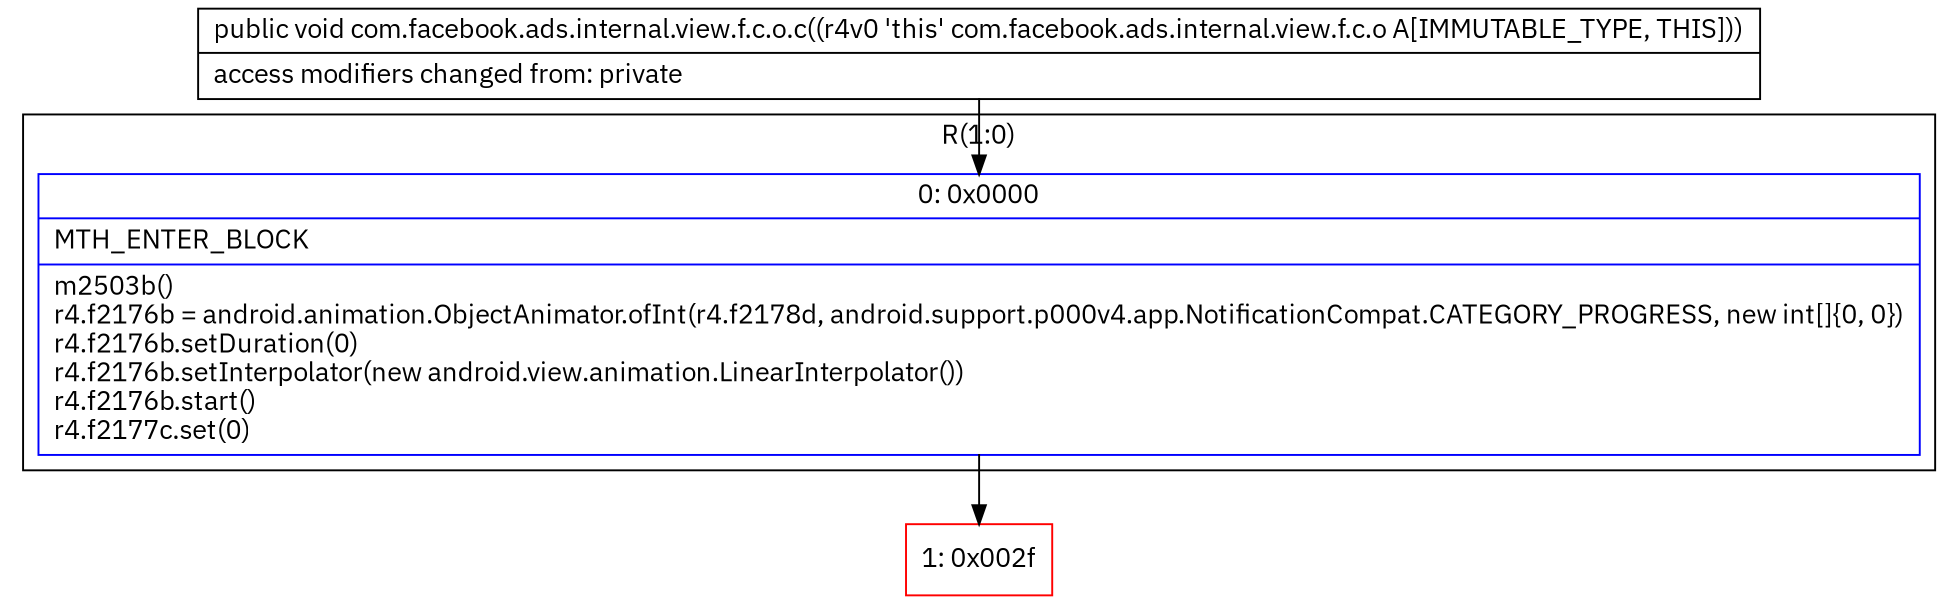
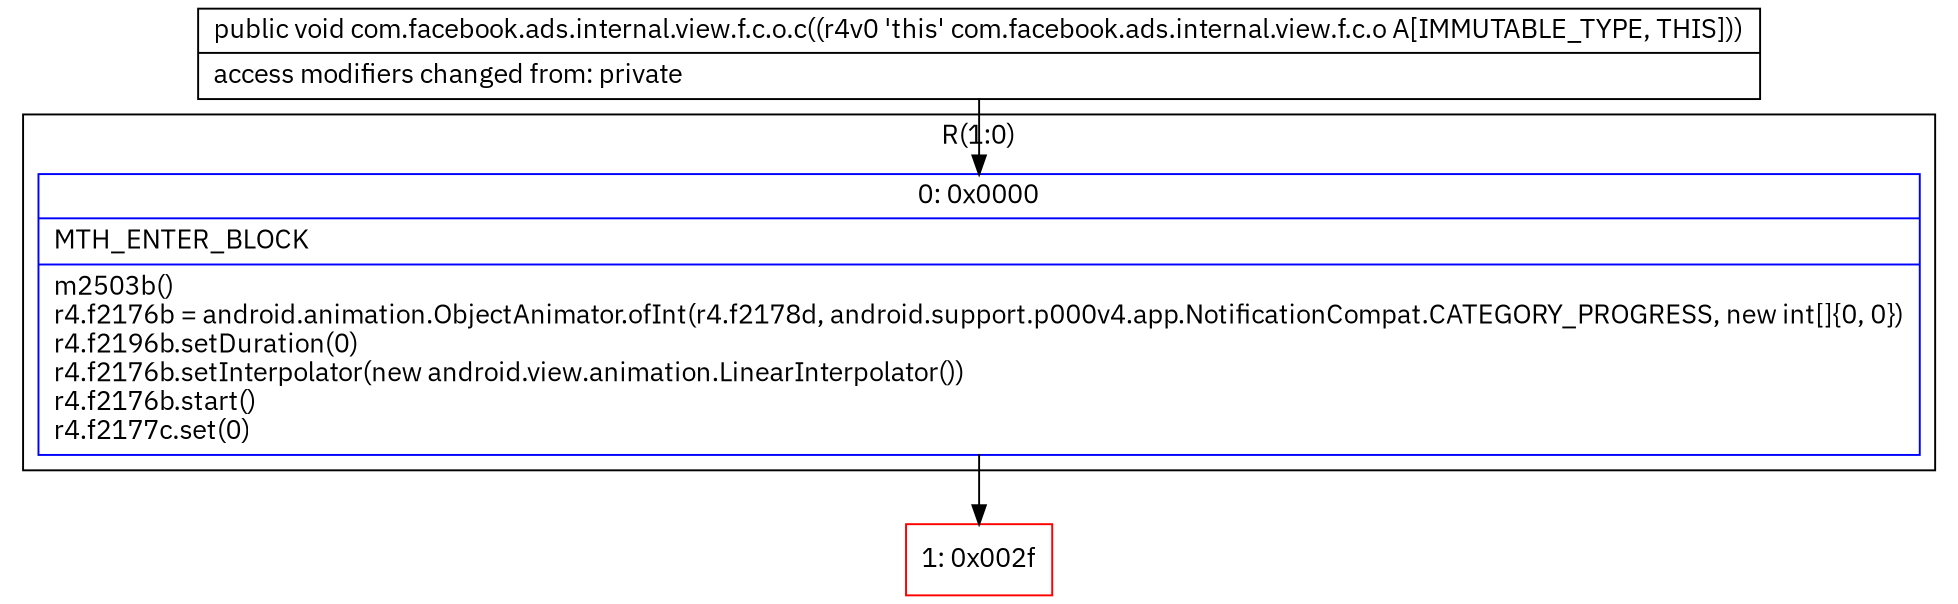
node "0: 0x0000": text "r4.f2176b.setDuration(0)" -> "r4.f2196b.setDuration(0)"
